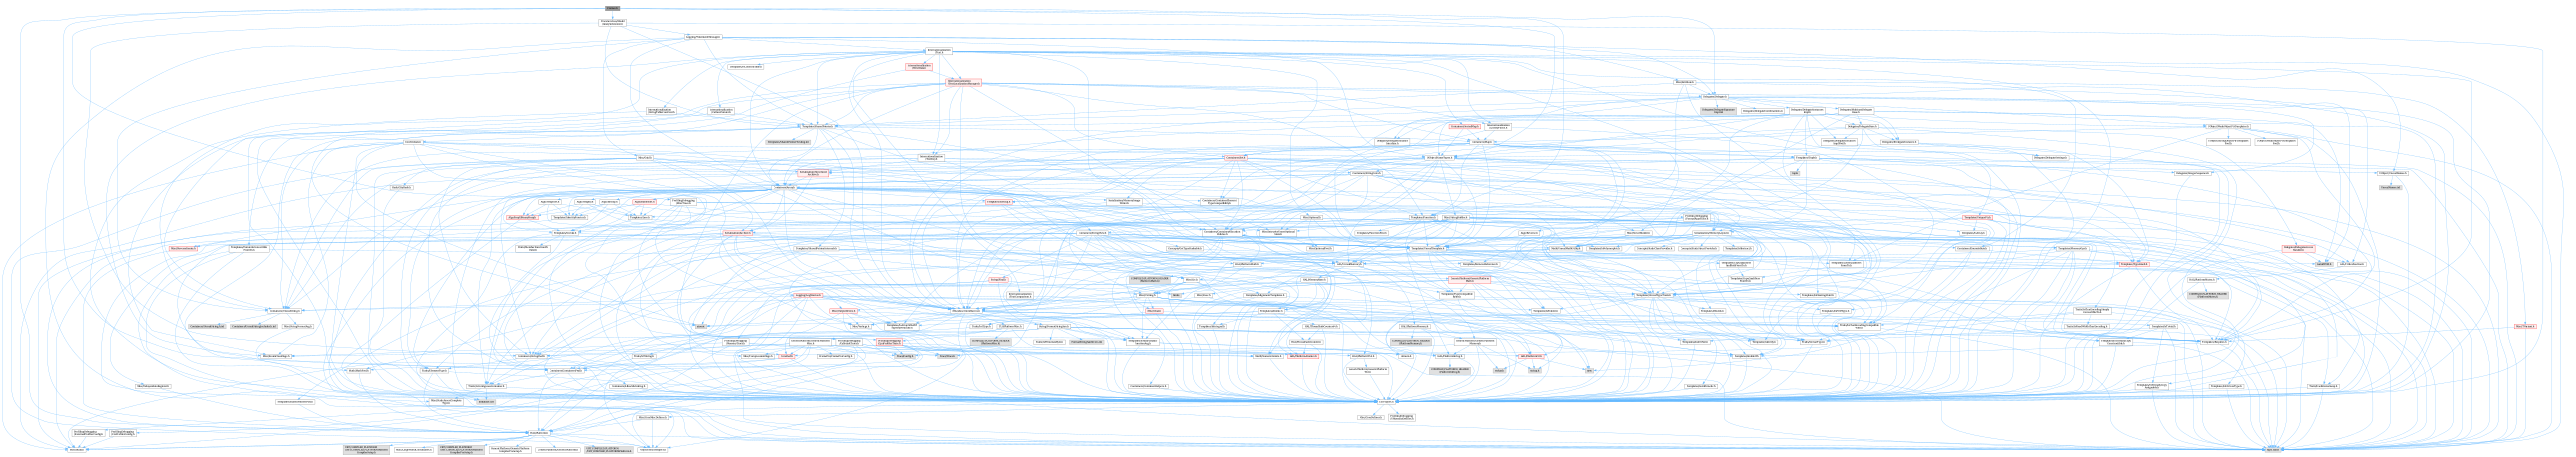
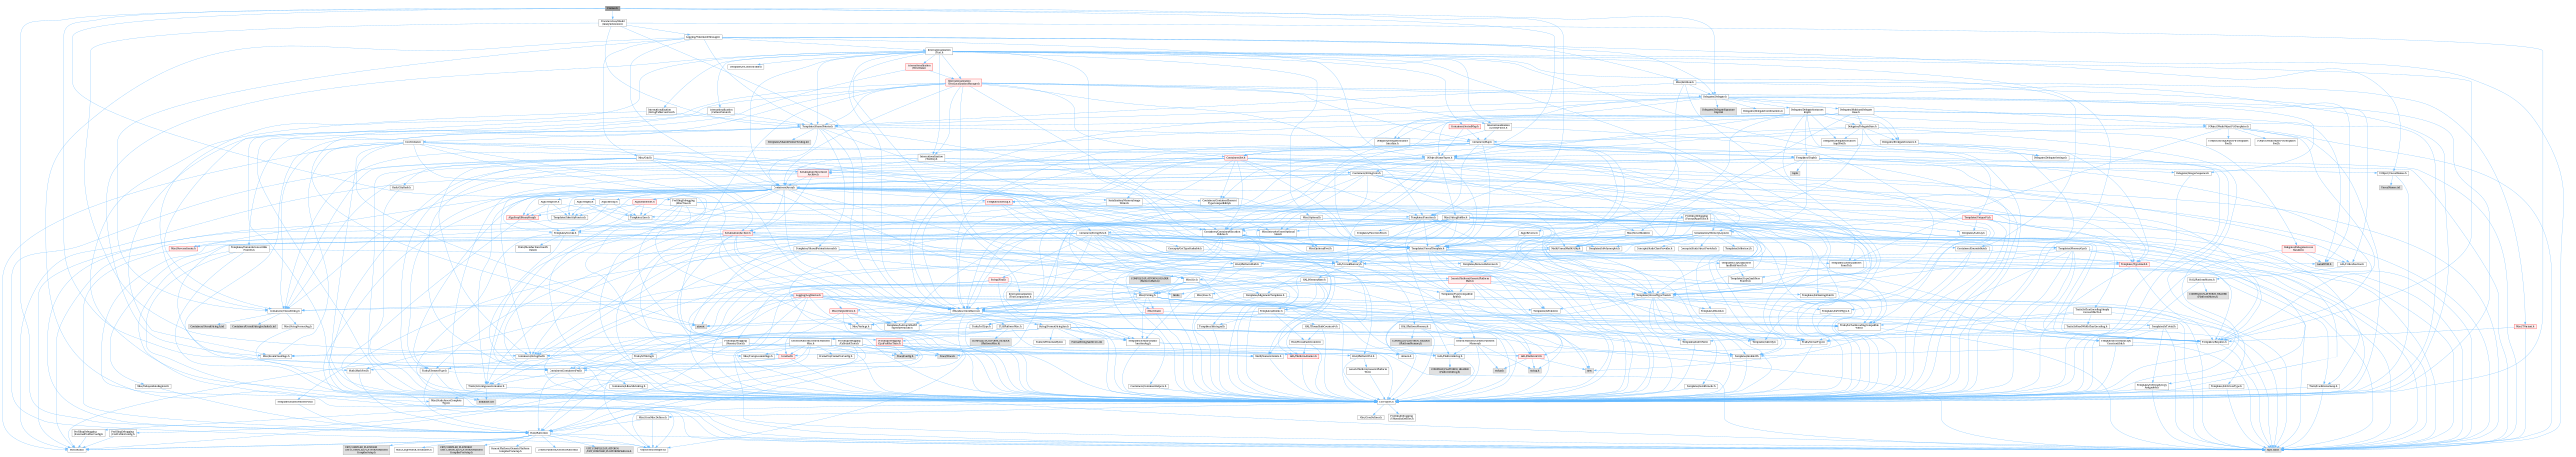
edge "Misc/Guid.h" -> "Serialization/MemoryLayout.h": now "Misc/Guid.h" -> "Templates/Function.h"
